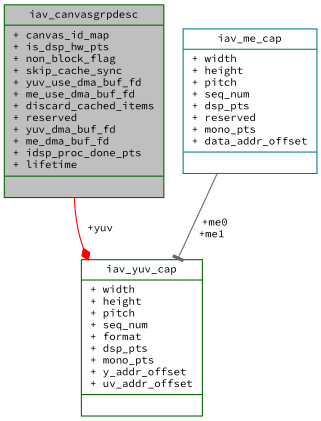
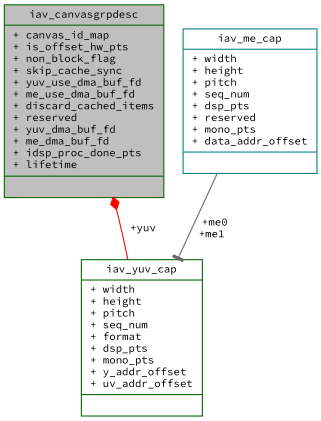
node "iav_canvasgrpdesc": text "+ is_dsp_hw_pts" -> "+ is_offset_hw_pts"
edge "iav_canvasgrpdesc" -> "iav_yuv_cap": reversed
